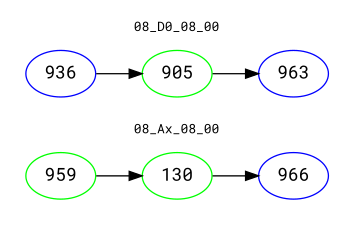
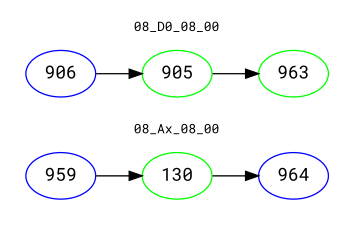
node "936": label "936" -> "906"
node "963": color blue -> green
node "959": color green -> blue
node "966": label "966" -> "964"
